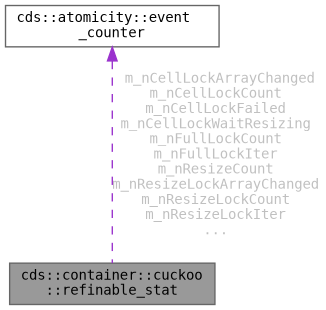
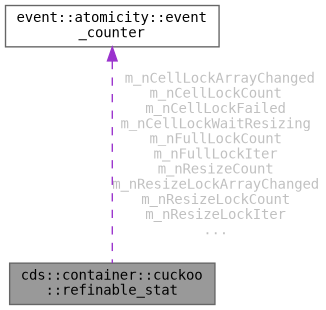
node "cds::atomicity::event _counter": label "cds::atomicity::event _counter" -> "event::atomicity::event _counter"
